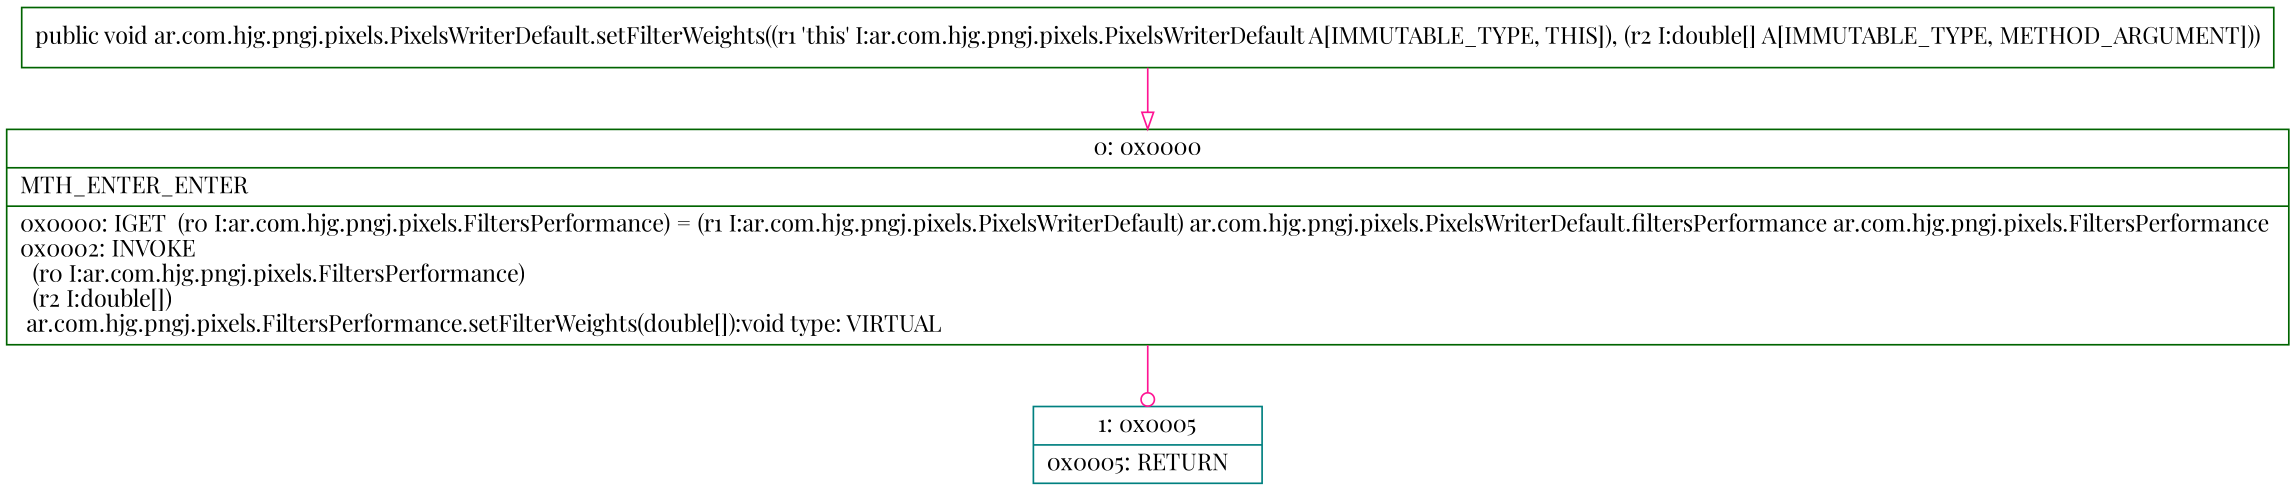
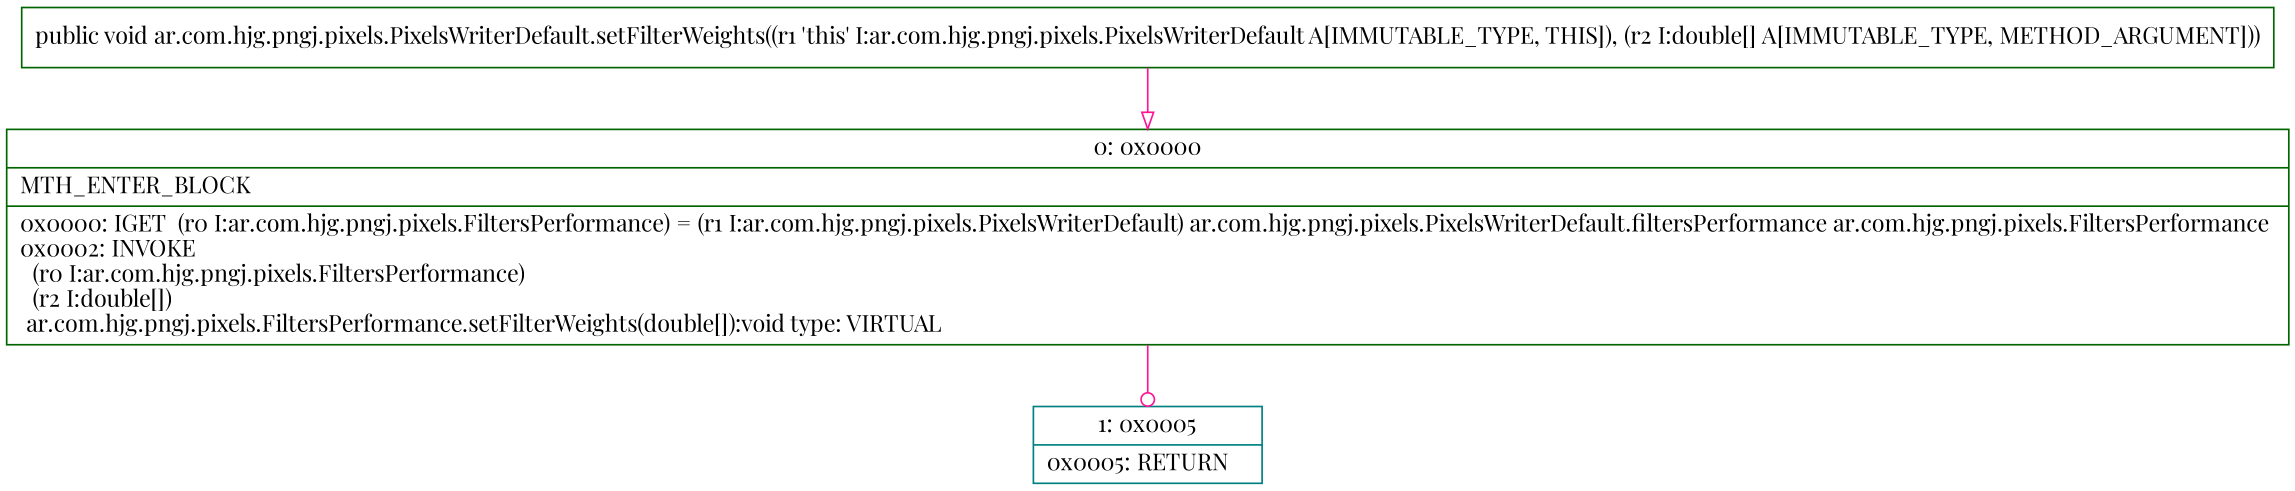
node "0: 0x0000": text "MTH_ENTER_ENTER" -> "MTH_ENTER_BLOCK"
